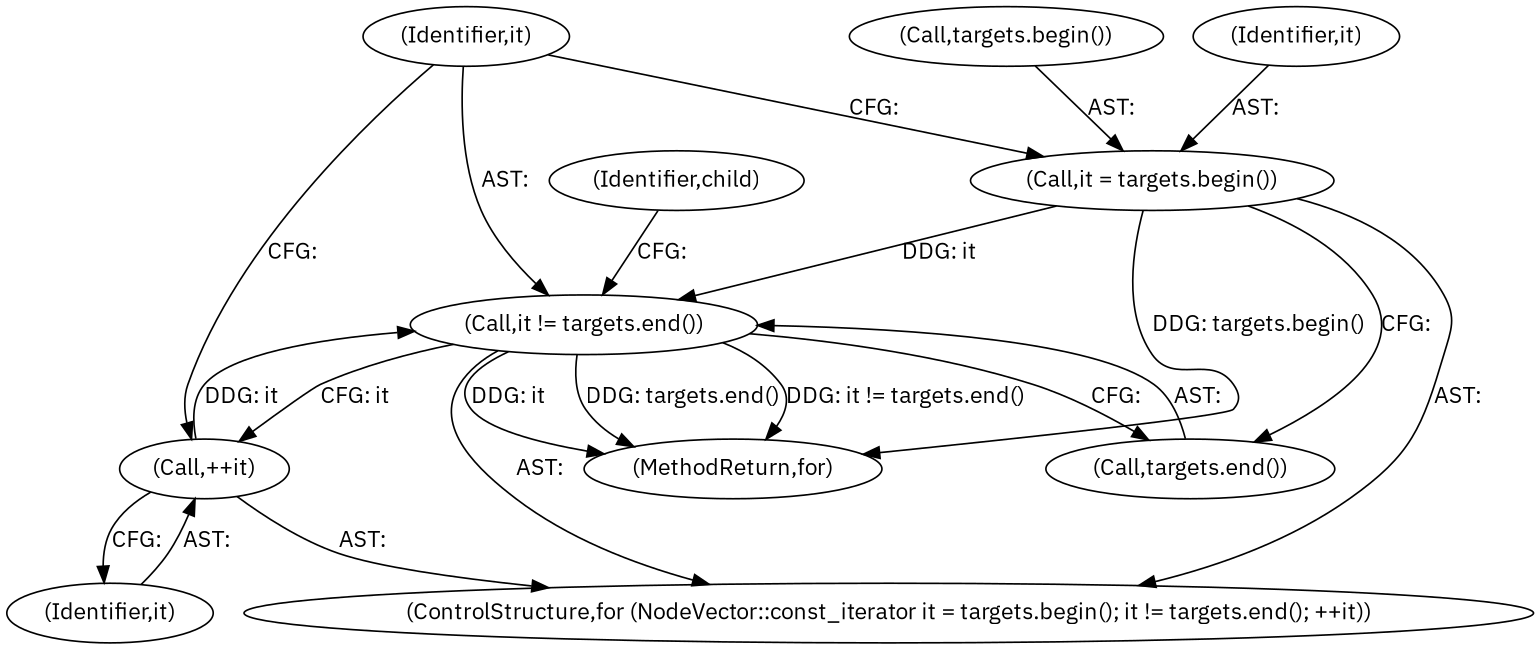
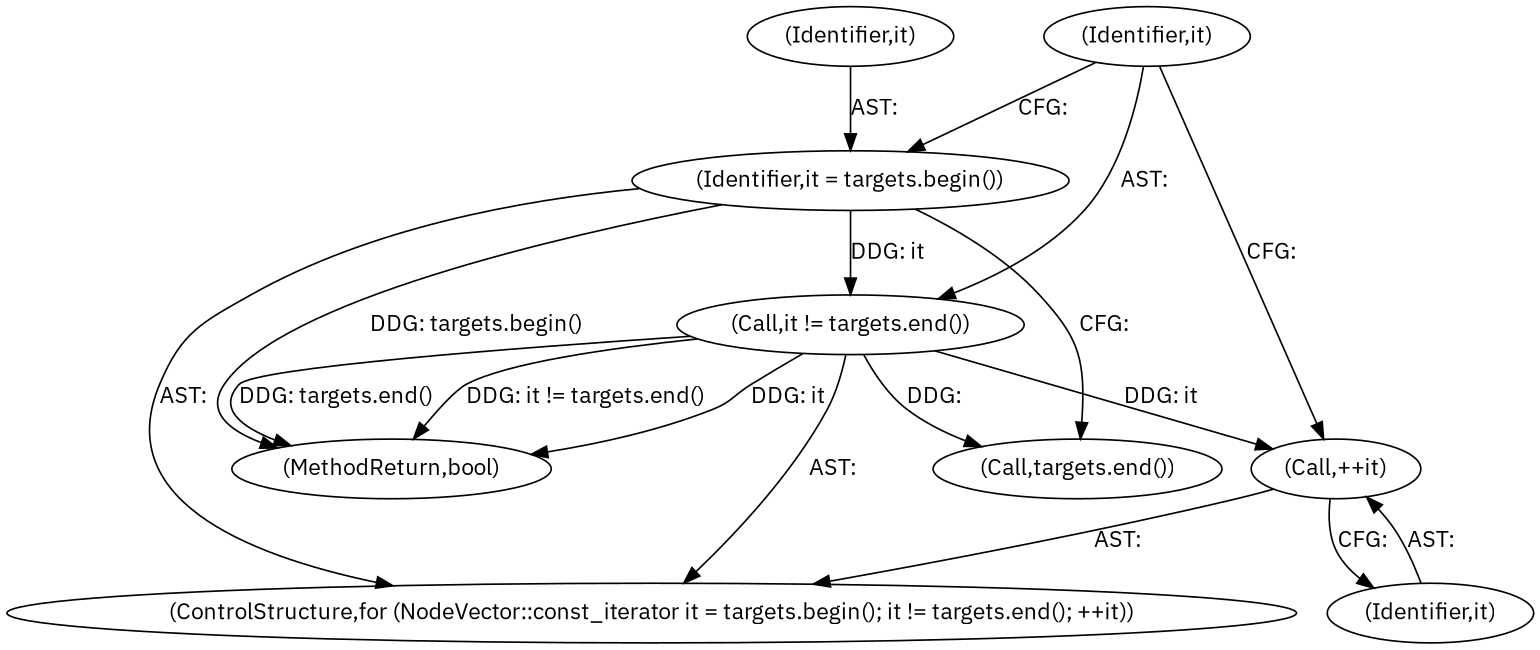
node "(Call,targets.begin())": removed
node "(Identifier,child)": removed
node "(Call,it = targets.begin())": label "(Call,it = targets.begin())" -> "(Identifier,it = targets.begin())"
edge "(Call,targets.end())" -> "(Call,it != targets.end())": removed, label "AST:"
edge "(Call,++it)" -> "(Call,it != targets.end())": removed, label "DDG: it"
edge "(Call,it != targets.end())" -> "(Call,++it)": label "CFG: it" -> "DDG: it"
edge "(Call,it != targets.end())" -> "(Call,targets.end())": label "CFG: " -> "DDG: "
node "(MethodReturn,for)": label "(MethodReturn,for)" -> "(MethodReturn,bool)"
